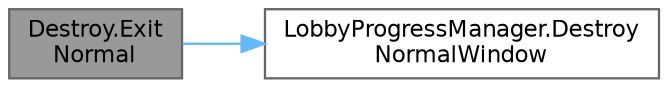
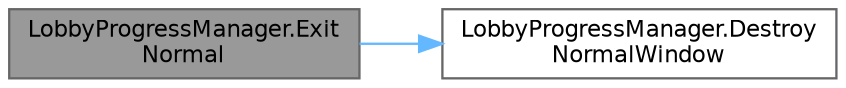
node "Destroy.Exit Normal": label "Destroy.Exit Normal" -> "LobbyProgressManager.Exit Normal"
